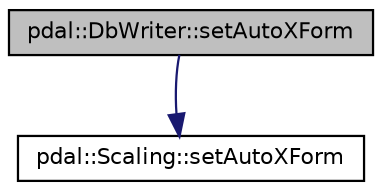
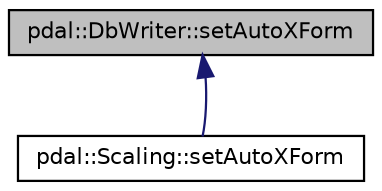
edge "pdal::DbWriter::setAutoXForm" -> "pdal::Scaling::setAutoXForm": reversed
